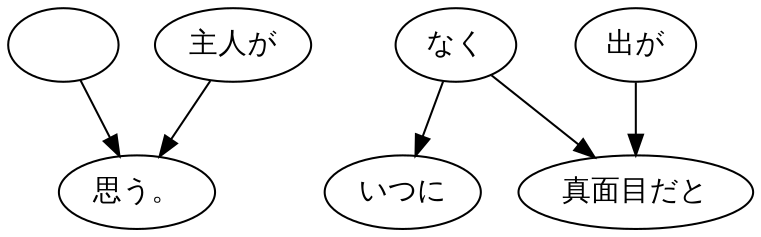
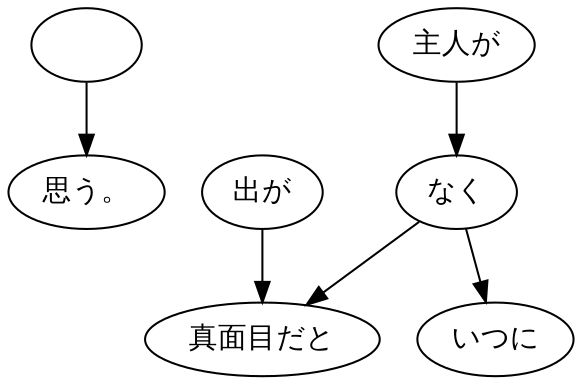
edge "主人が" -> "思う。": now "主人が" -> "なく"
